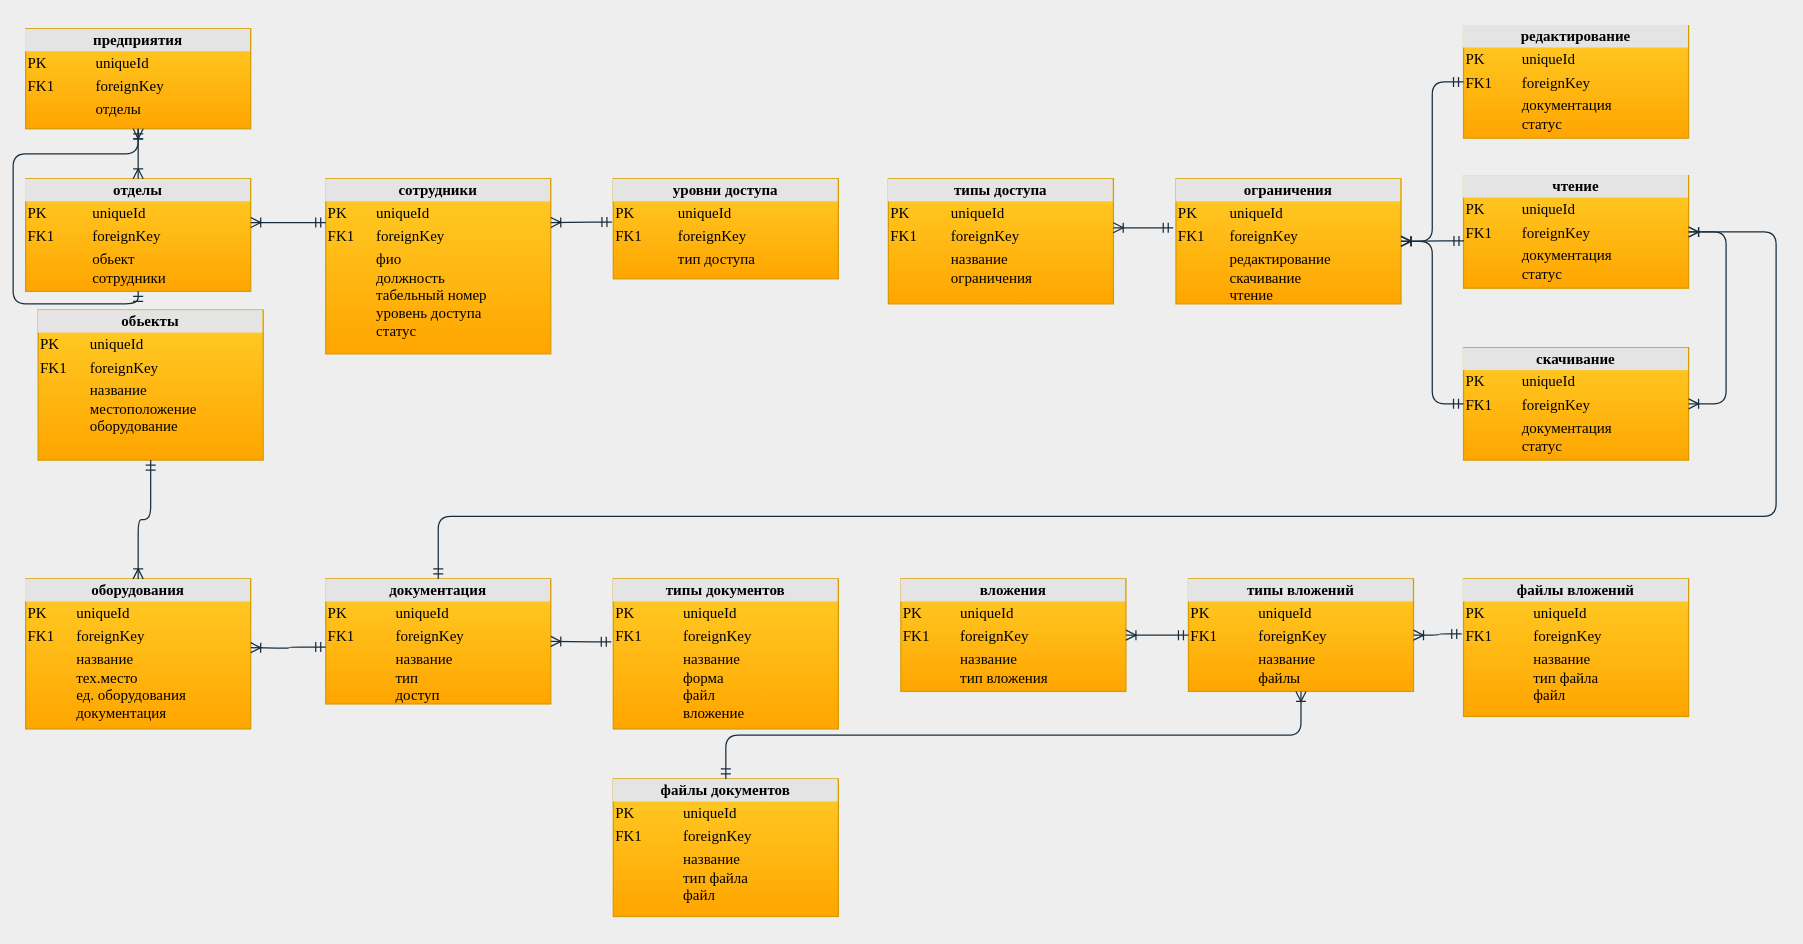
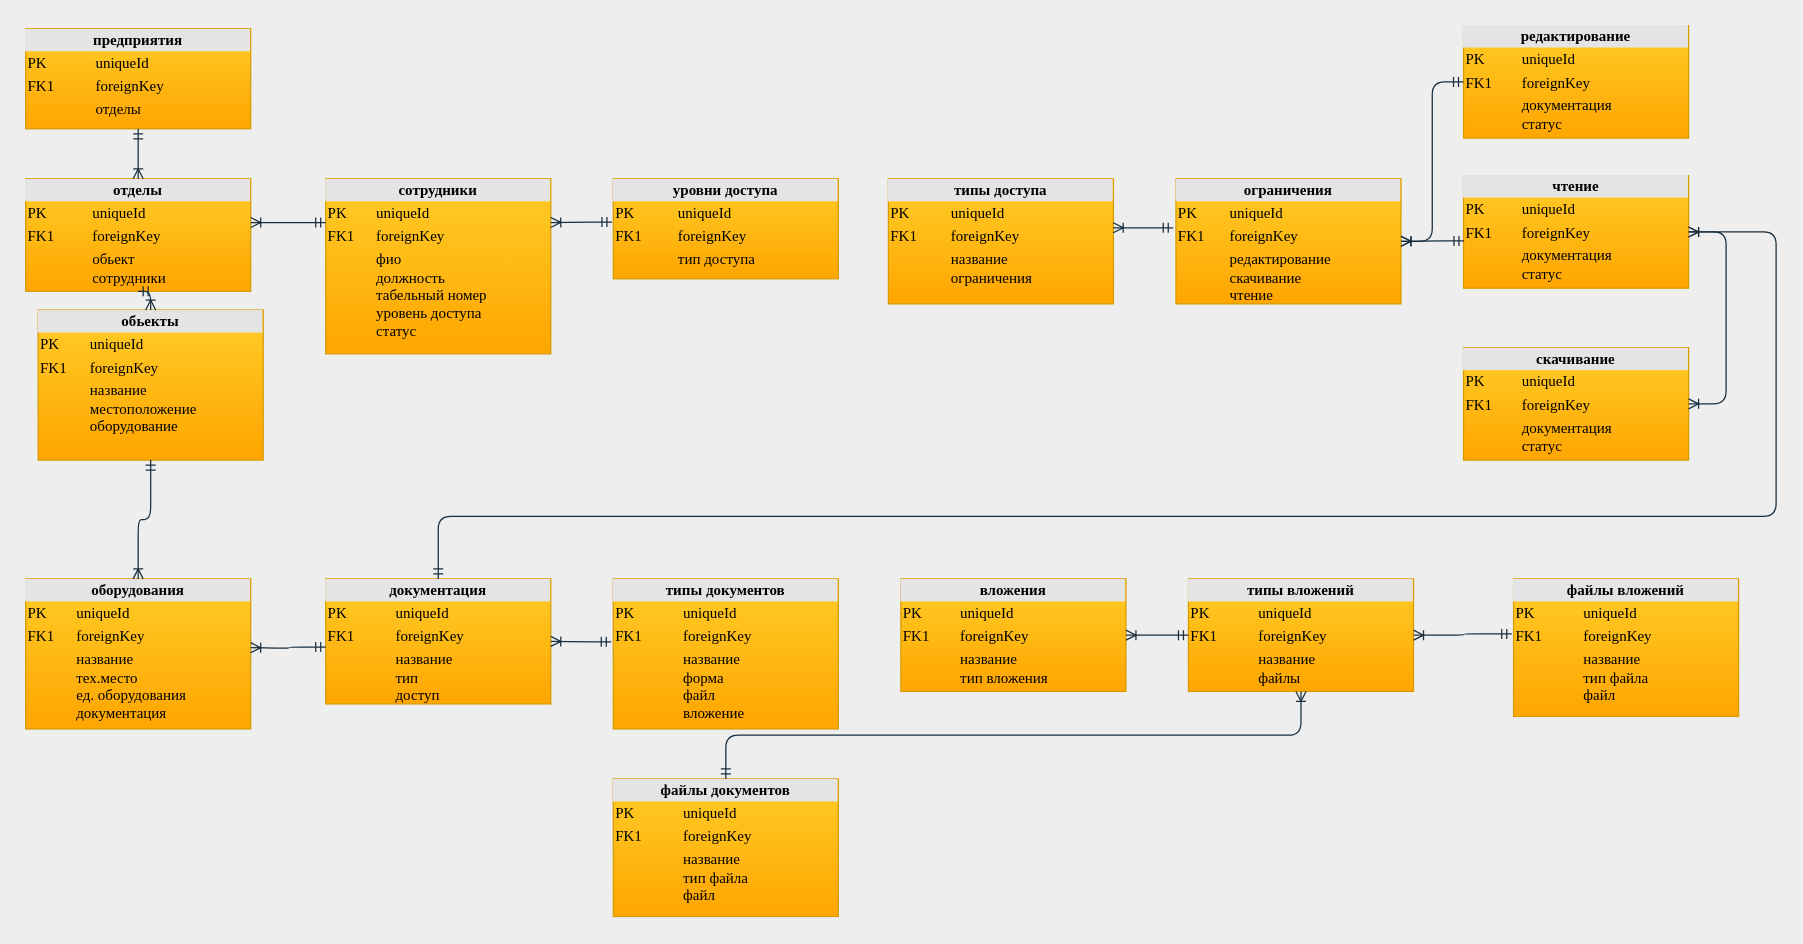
edge "предприятия PK uniqueId FK1 foreignKey отделы" -- "отделы PK uniqueId FK1 foreignKey обьект сотрудники": now "обьекты PK uniqueId FK1 foreignKey название местоположение оборудование" -- "отделы PK uniqueId FK1 foreignKey обьект сотрудники"
edge "ограничения PK uniqueId FK1 foreignKey редактирование скачивание чтение" -- "скачивание PK uniqueId FK1 foreignKey документация статус": removed
node "файлы вложений PK uniqueId FK1 foreignKey название тип файла файл": moved (1576, 648) -> (1626, 648)
